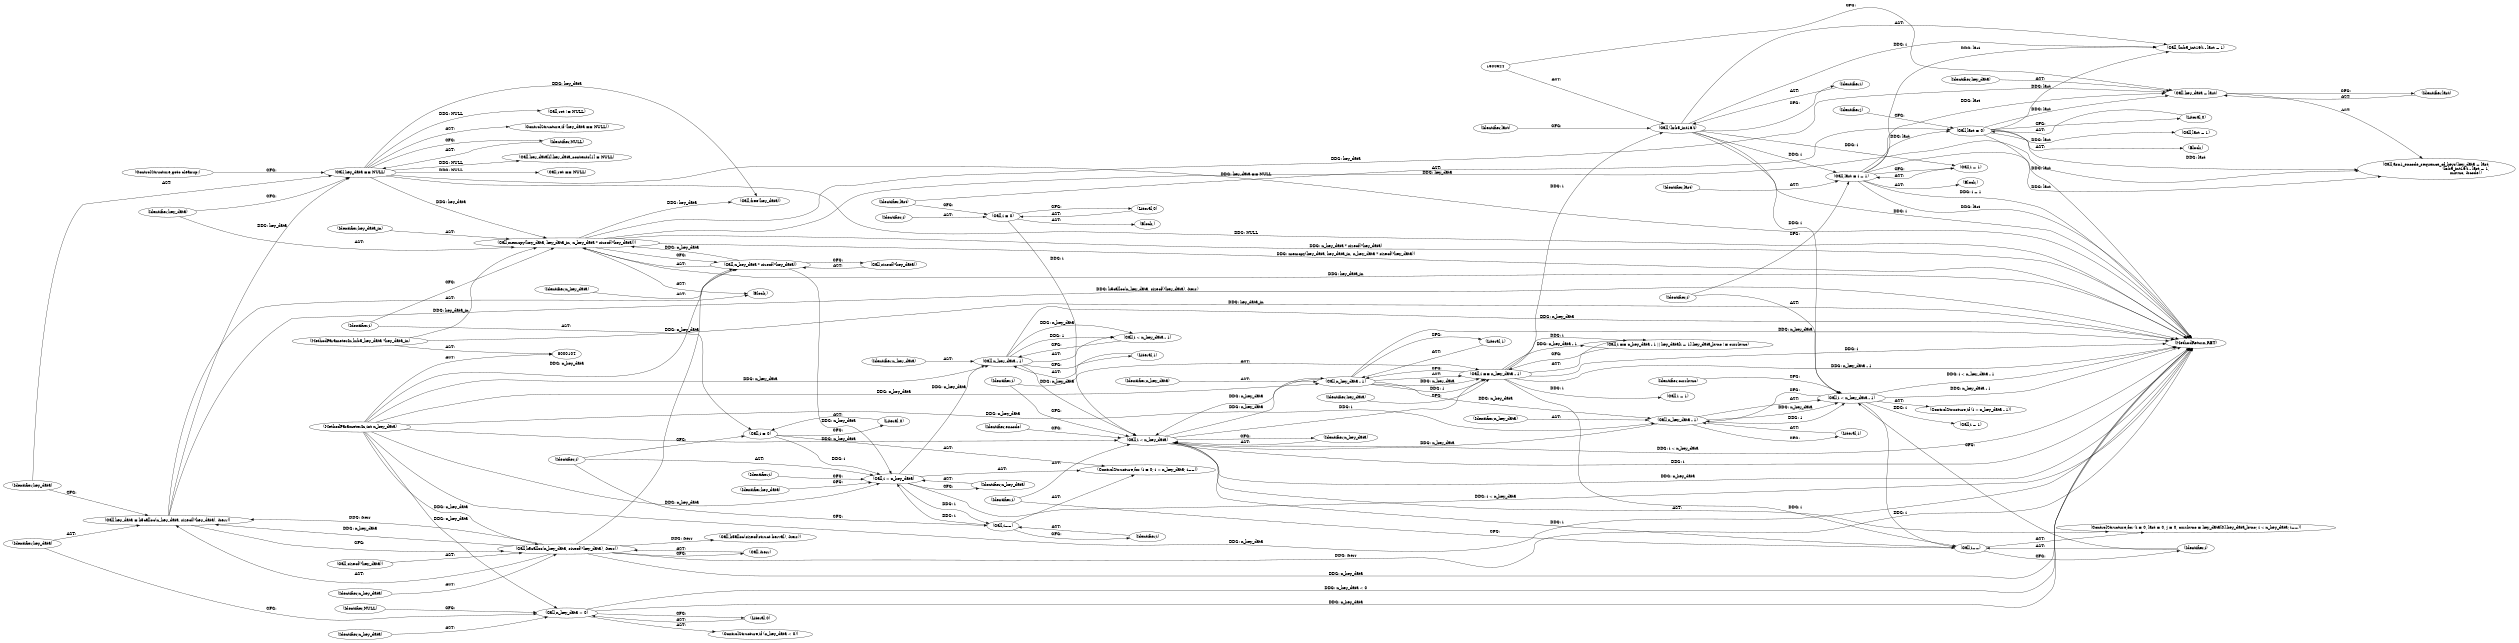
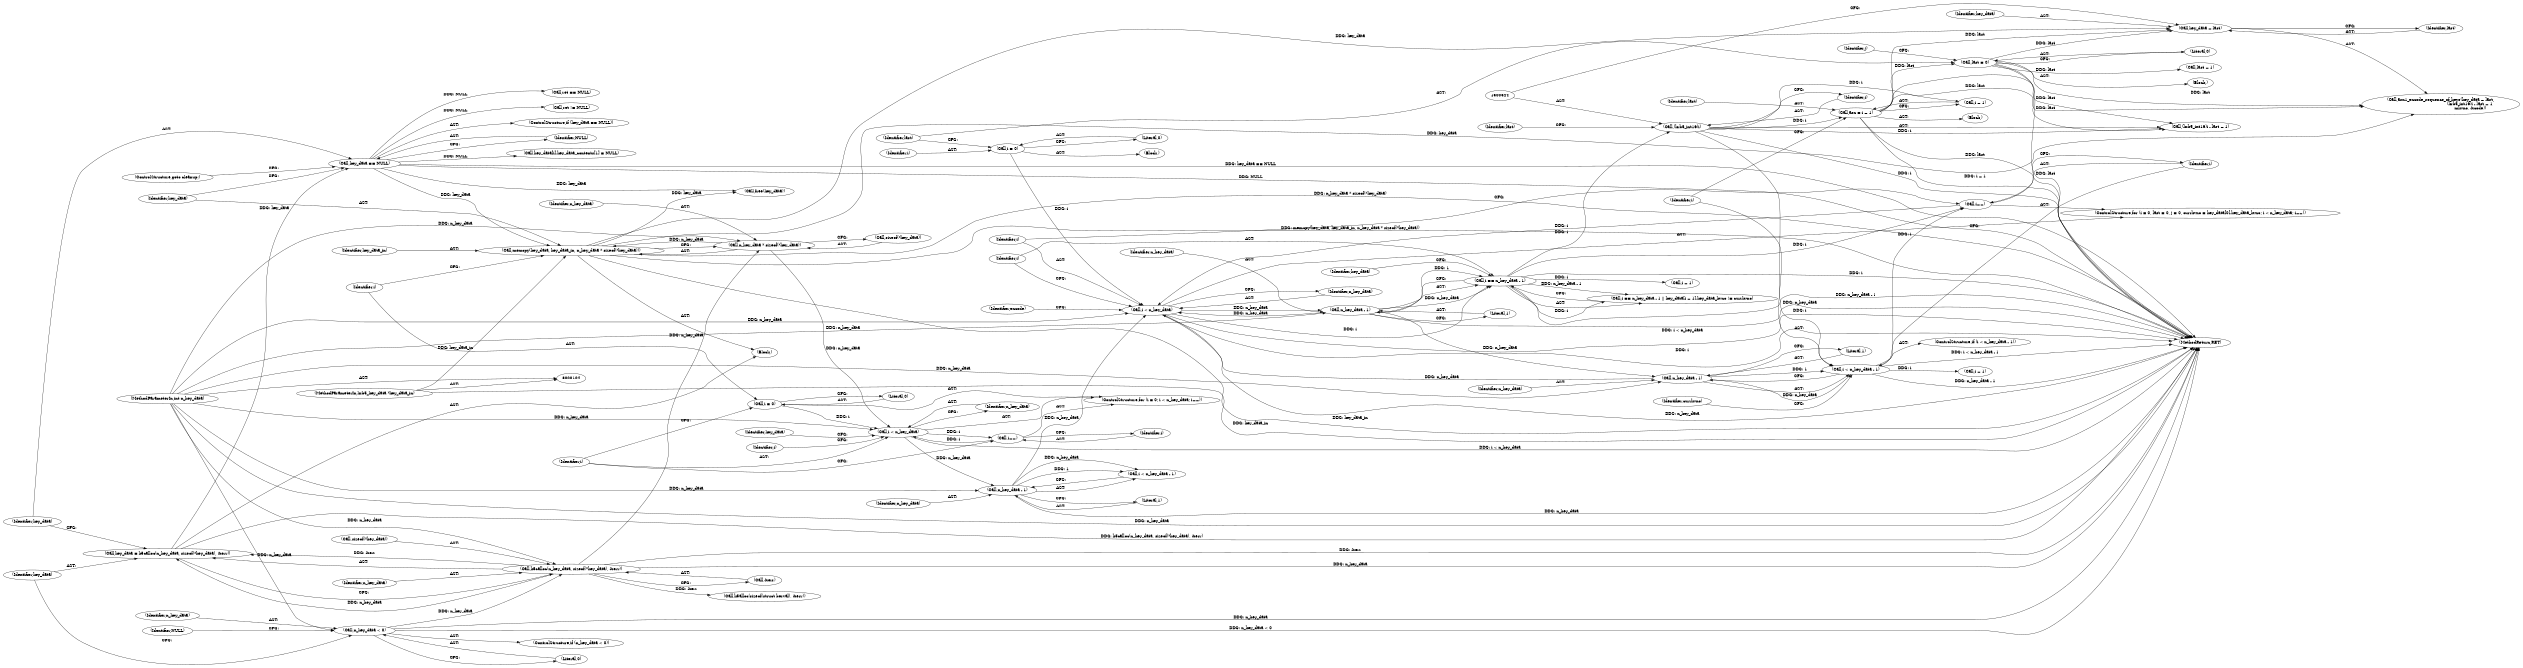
node "(Call,last = i + 1)": label "(Call,last = i + 1)" -> "(Call,asn = i + 1)"
edge "(Call,n_key_data < 0)" -> "(Call,k5calloc(n_key_data, sizeof(*key_data), &err))": added, label "DDG: n_key_data"
